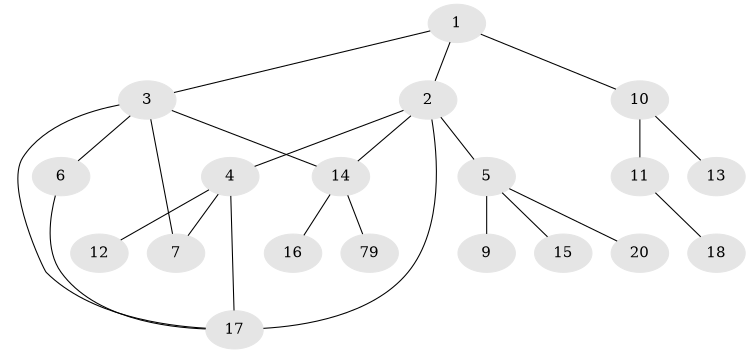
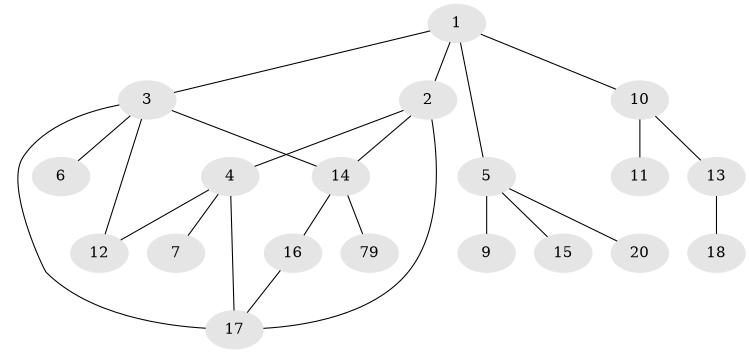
edge "2" -- "5": now "1" -- "5"
edge "3" -- "7": now "3" -- "12"
edge "11" -- "18": now "13" -- "18"
edge "6" -- "17": now "16" -- "17"
